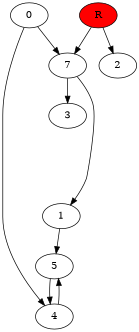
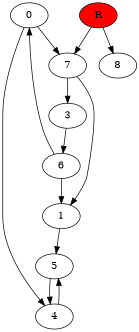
node "2": label "2" -> "8"
node "6": added
